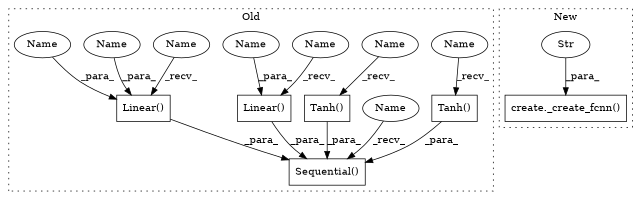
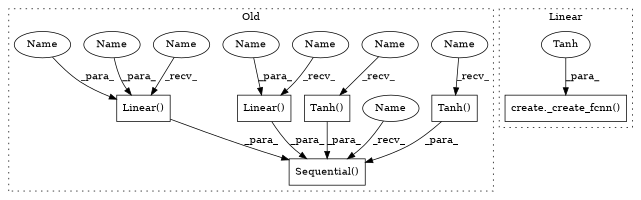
cluster "New": label "New" -> "Linear"
node "Str": label "Str" -> "Tanh"
